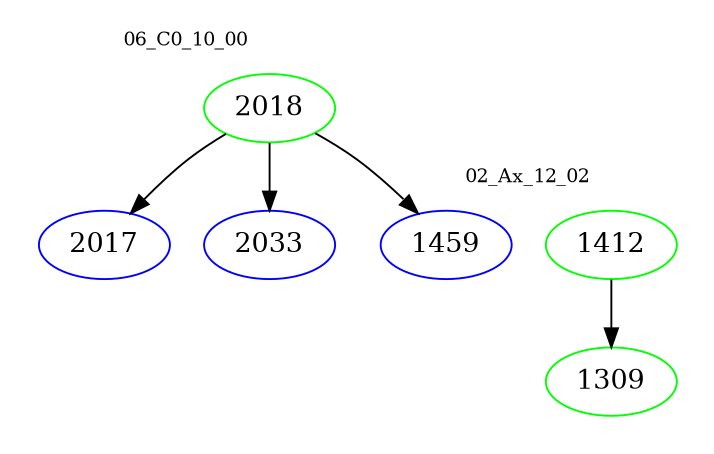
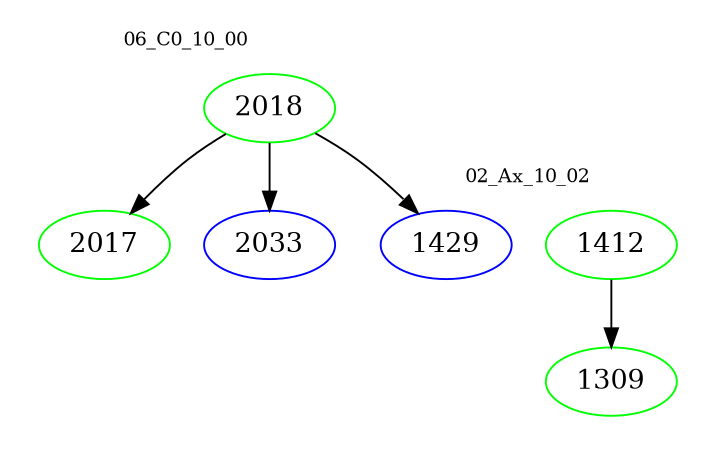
cluster "02_Ax_12_02": label "02_Ax_12_02" -> "02_Ax_10_02"
node "2017": color blue -> green
node "1459": label "1459" -> "1429"
